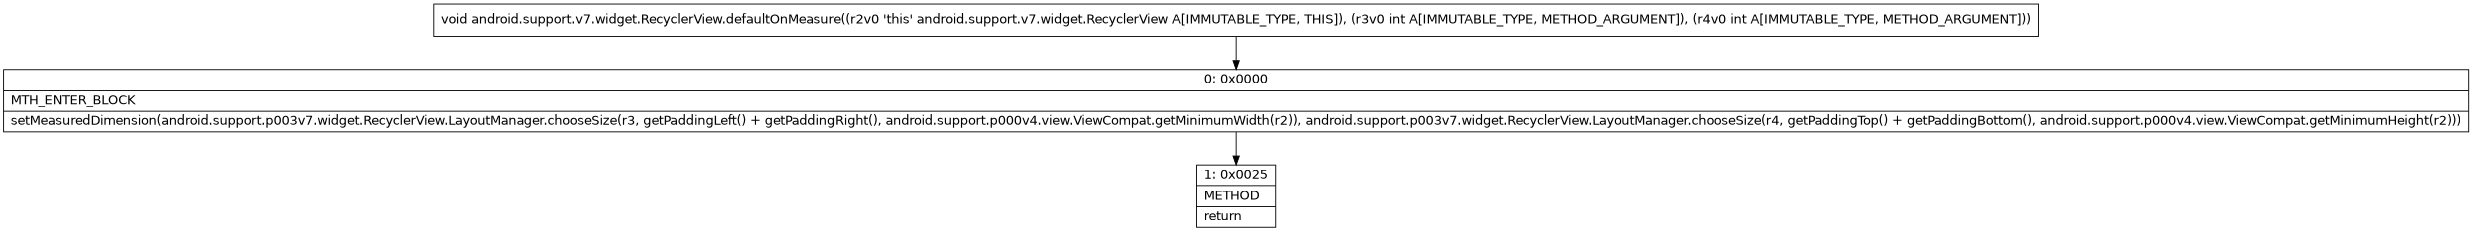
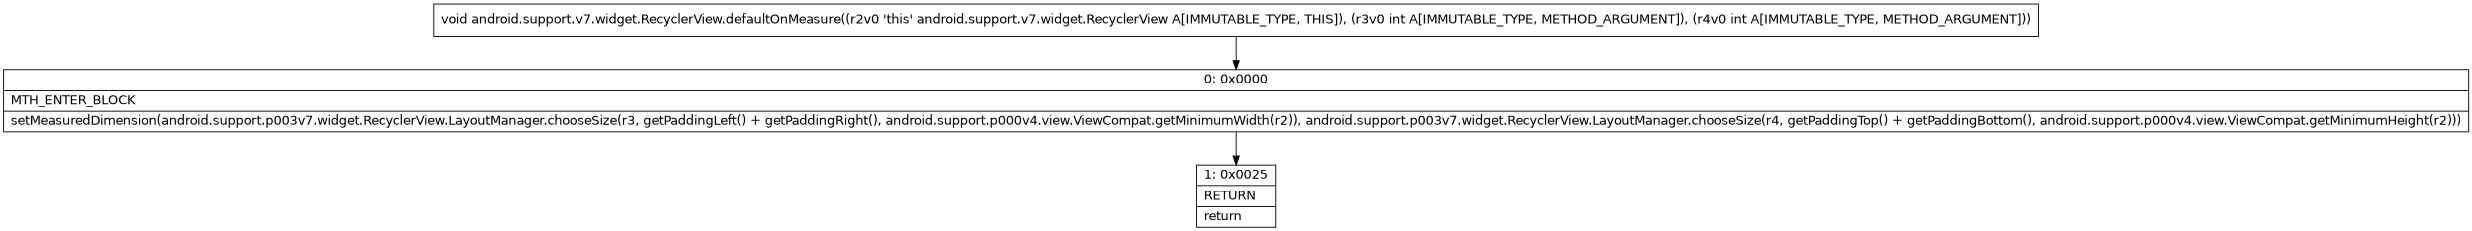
node "1: 0x0025": text "METHOD" -> "RETURN"
